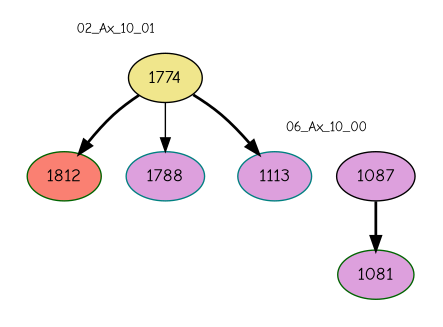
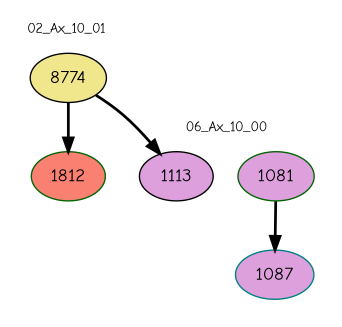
node "1774": label "1774" -> "8774"
node "1788": removed
node "1113": color teal -> black
node "1087": color black -> teal
edge "1087" -> "1081": reversed
